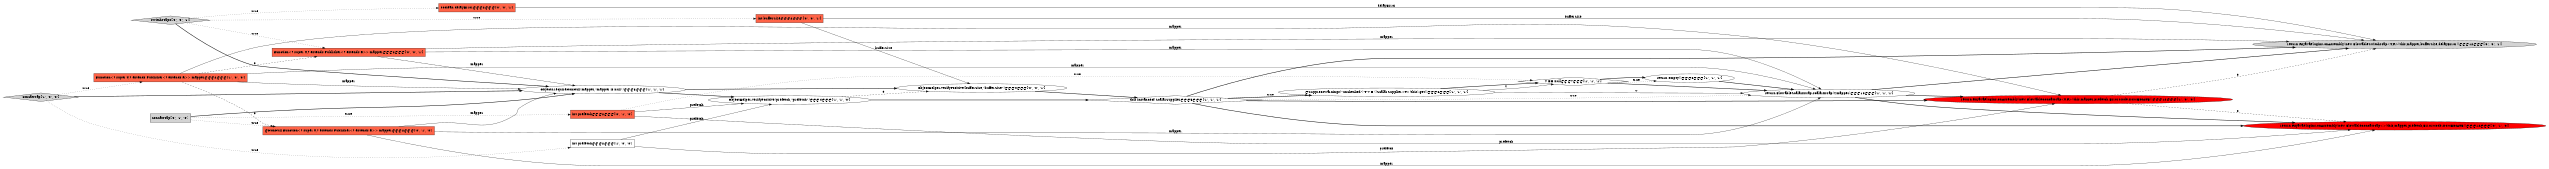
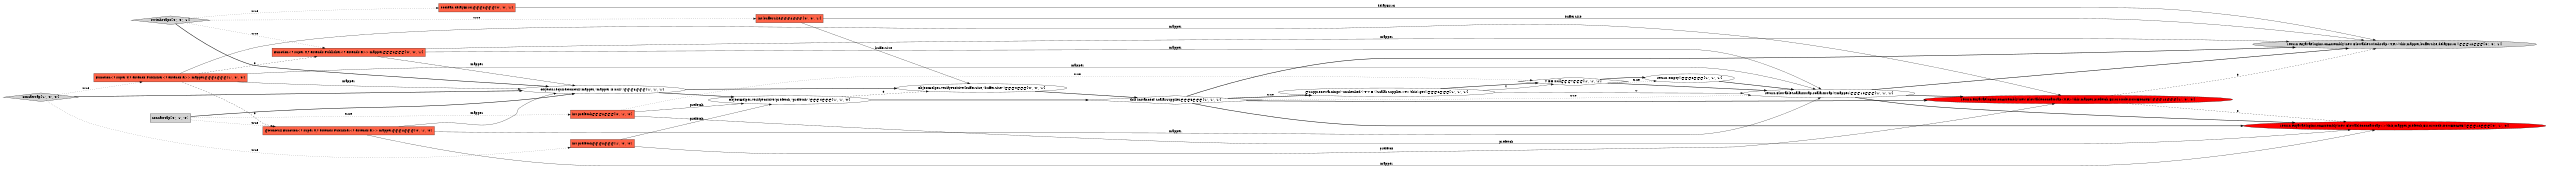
node "int prefetch@@@2@@@['1', '0', '0']": fillcolor white -> tomato
